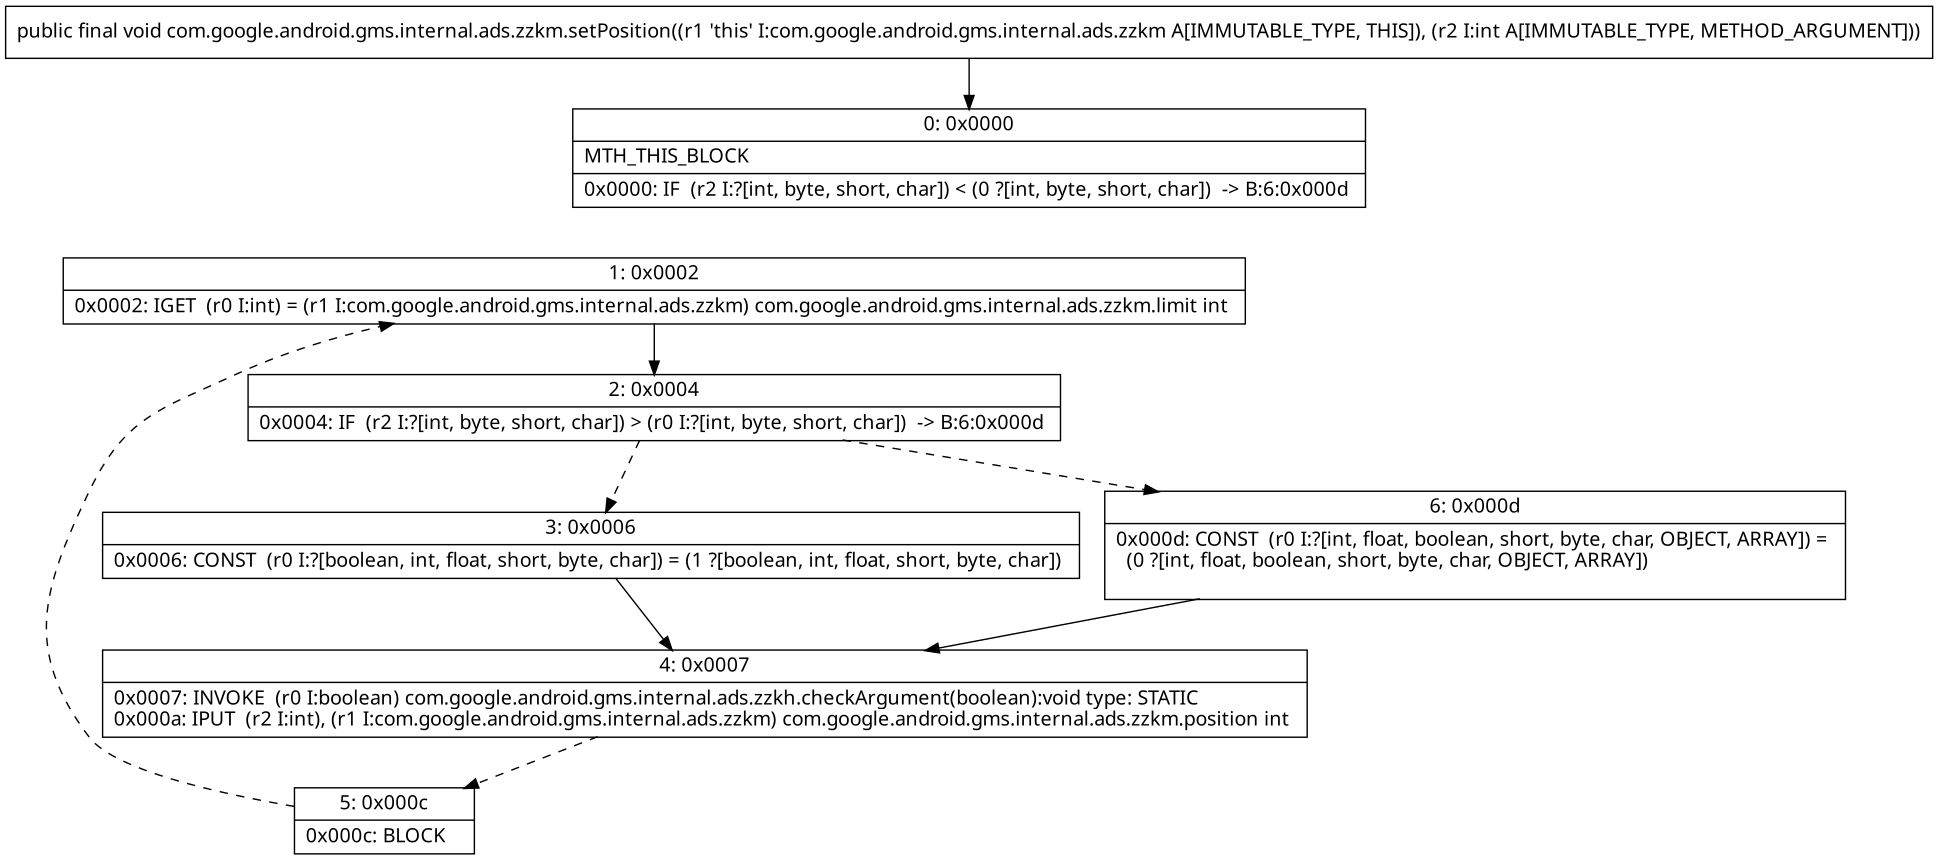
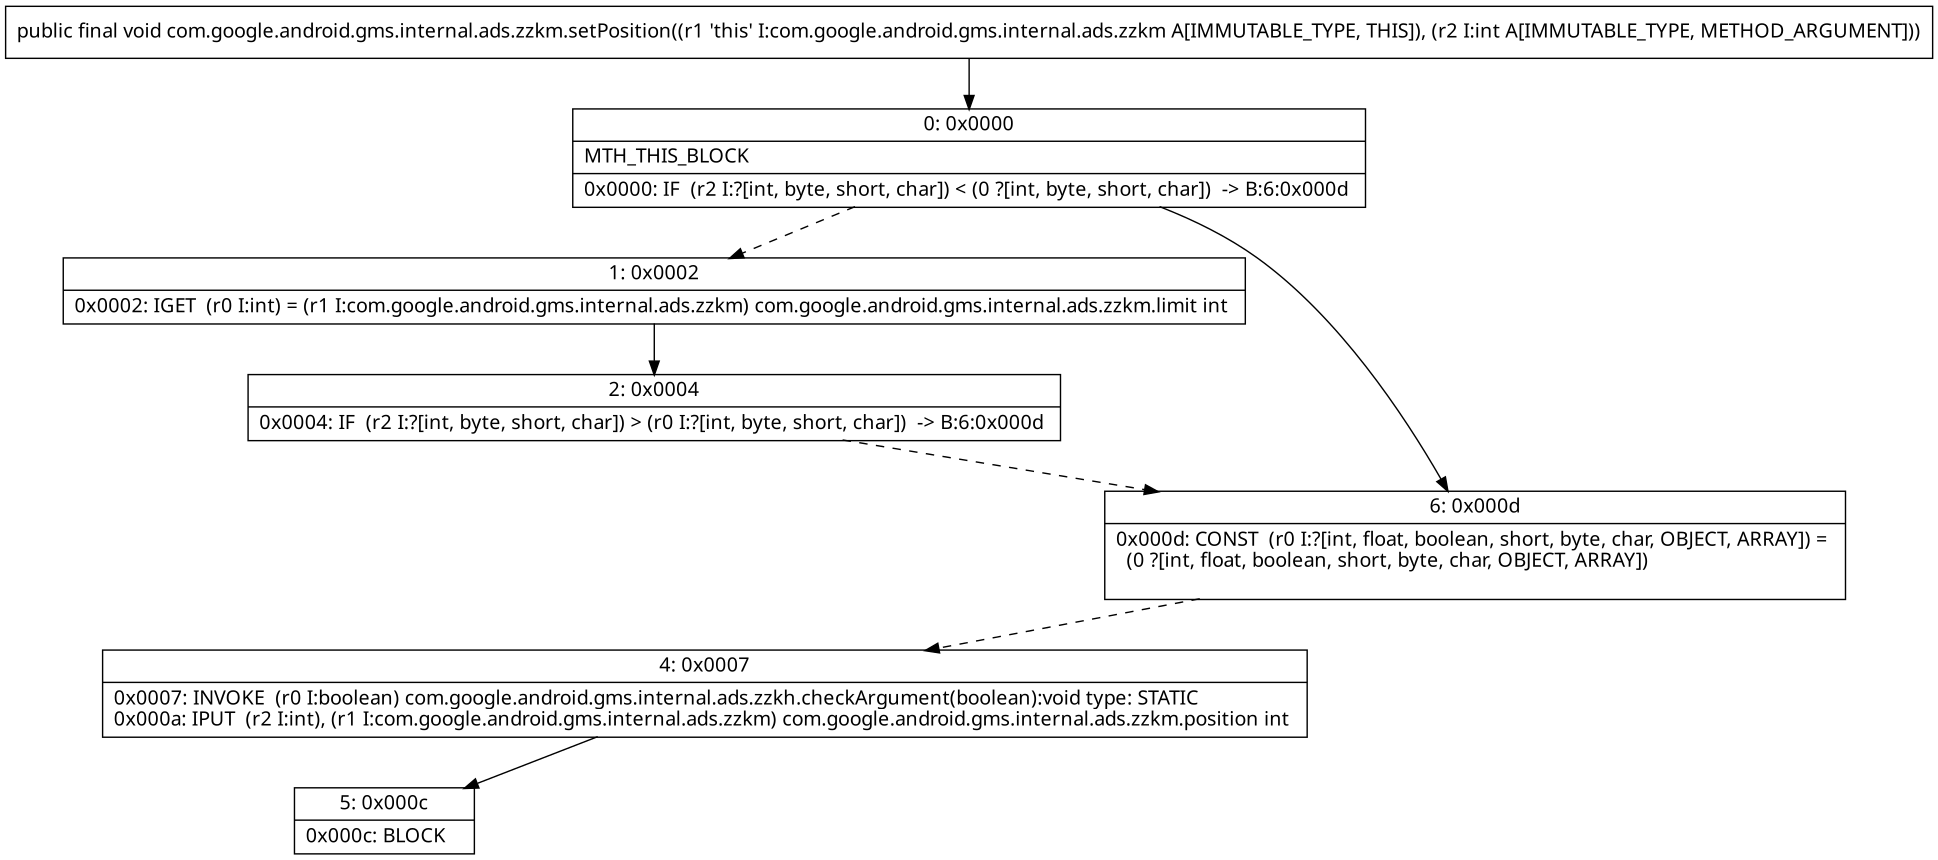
edge "0: 0x0000" -> "6: 0x000d": added
node "3: 0x0006": removed
edge "5: 0x000c" -> "1: 0x0002": now "0: 0x0000" -> "1: 0x0002"
edge "6: 0x000d" -> "4: 0x0007": style solid -> dashed
edge "4: 0x0007" -> "5: 0x000c": style dashed -> solid
